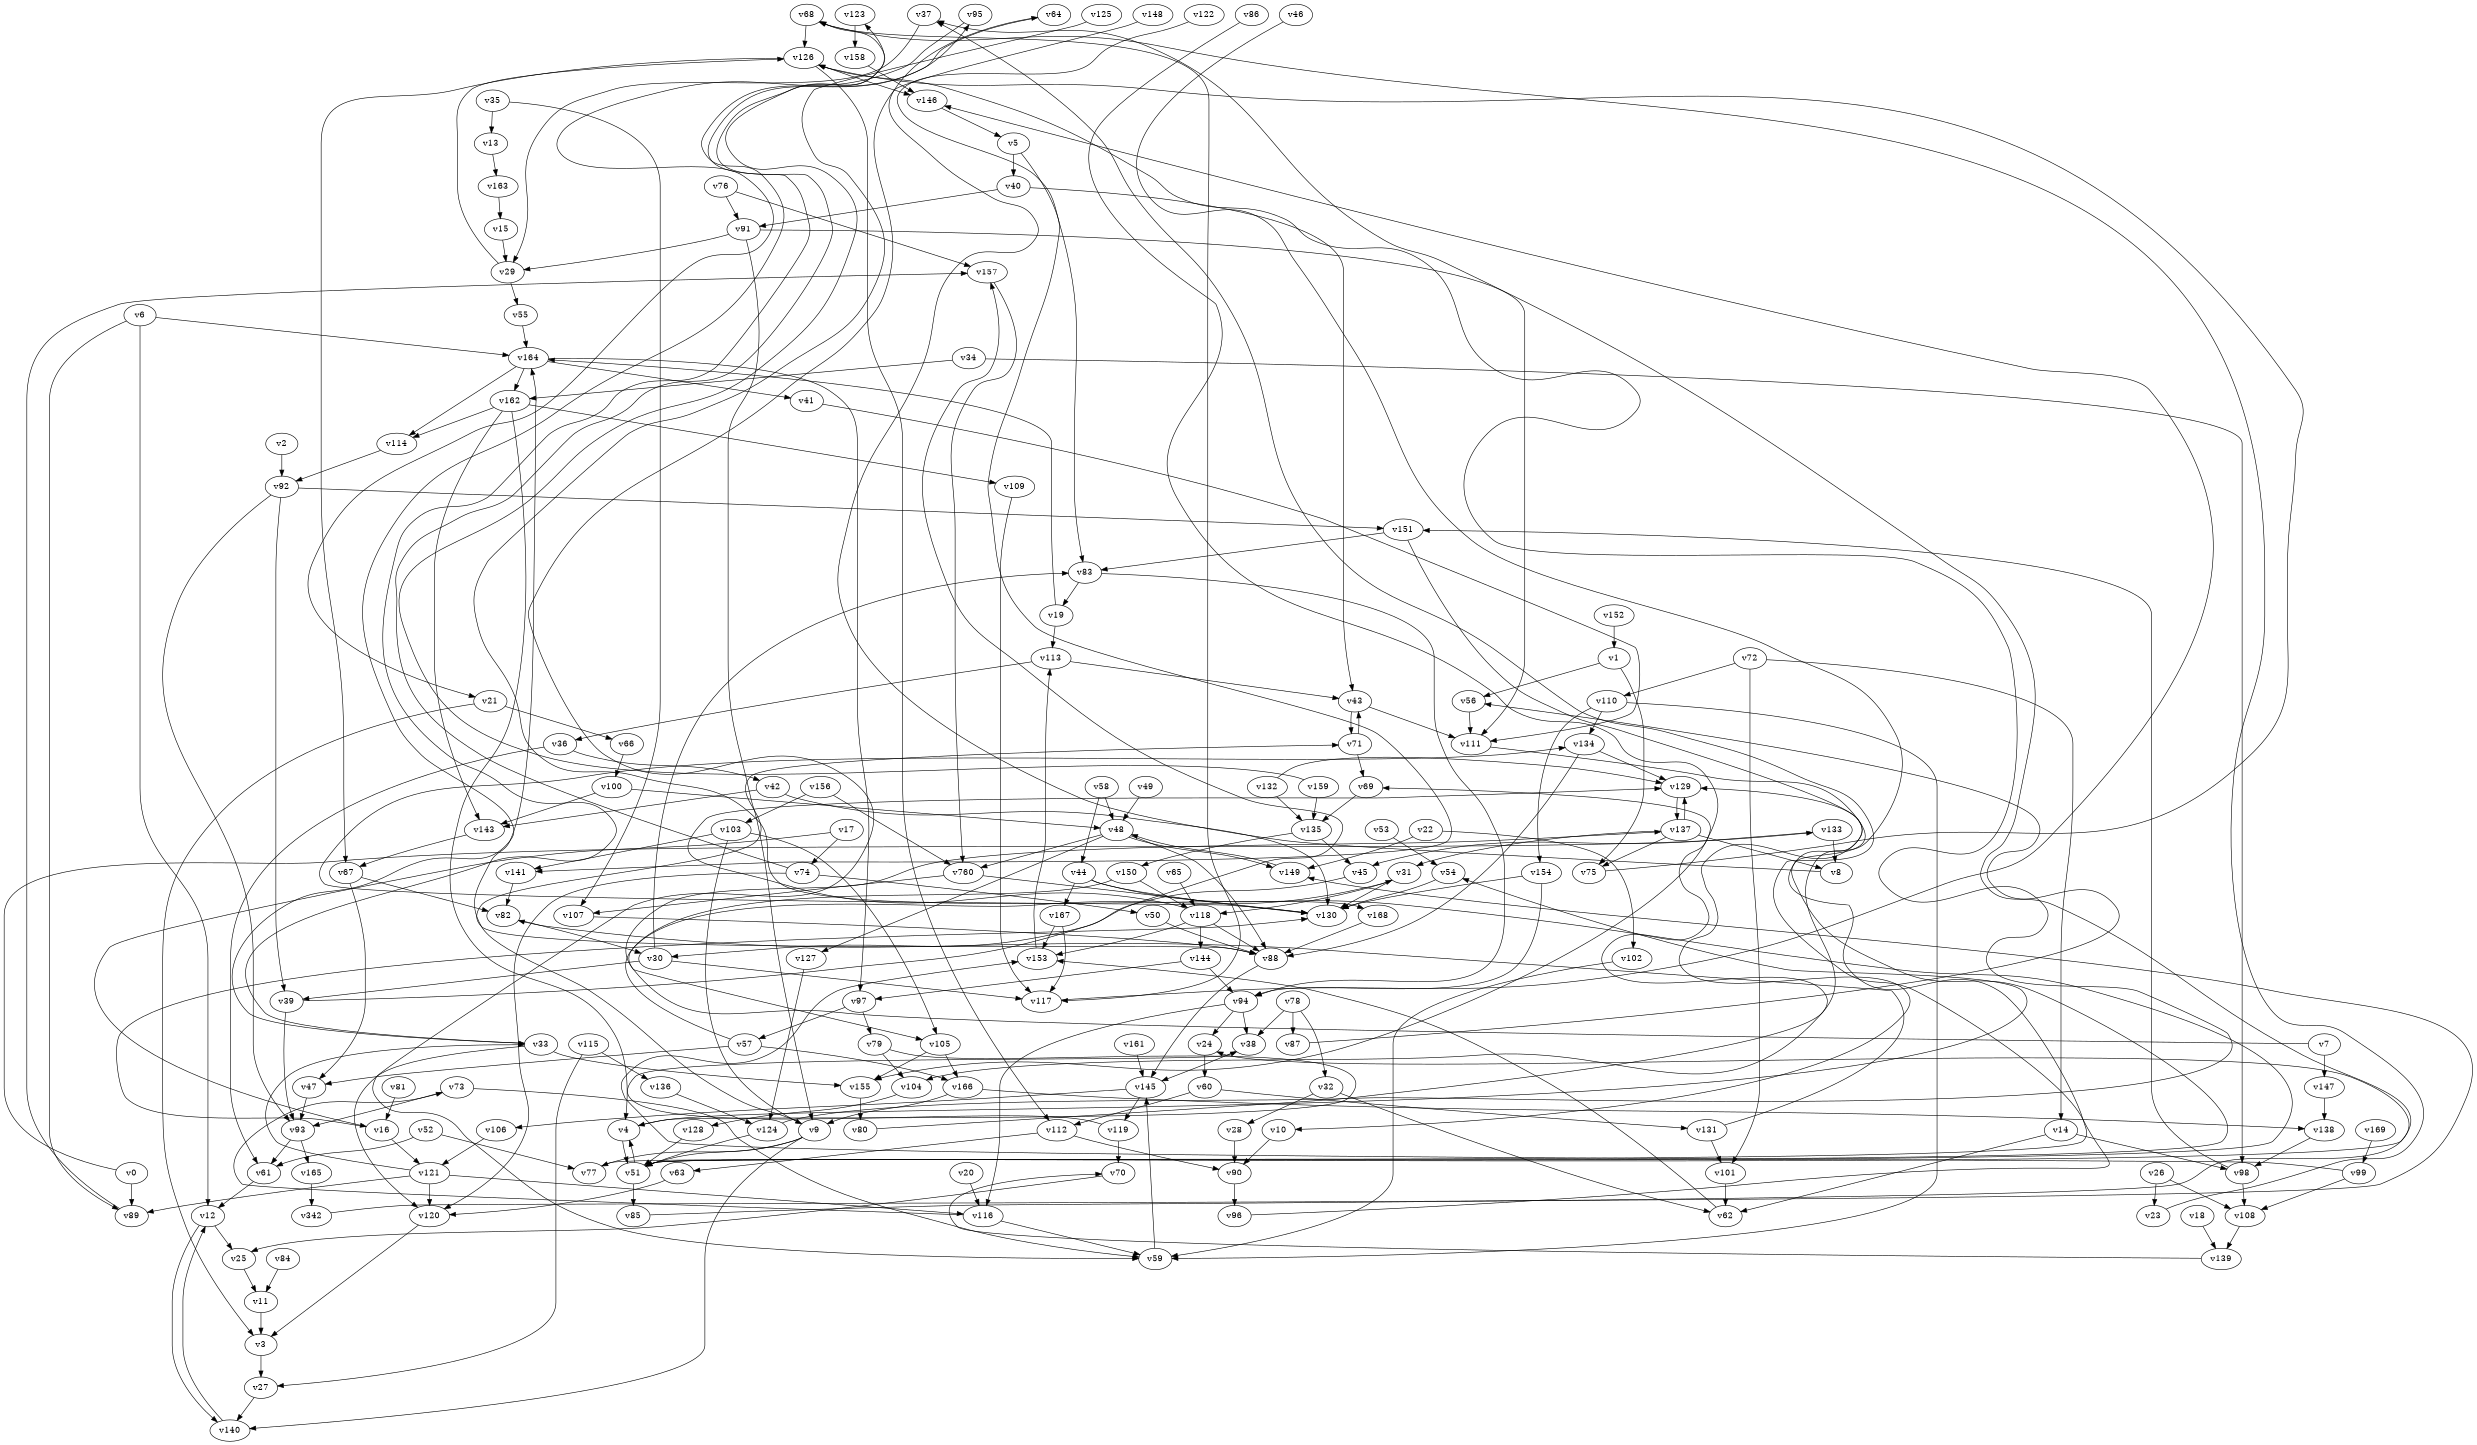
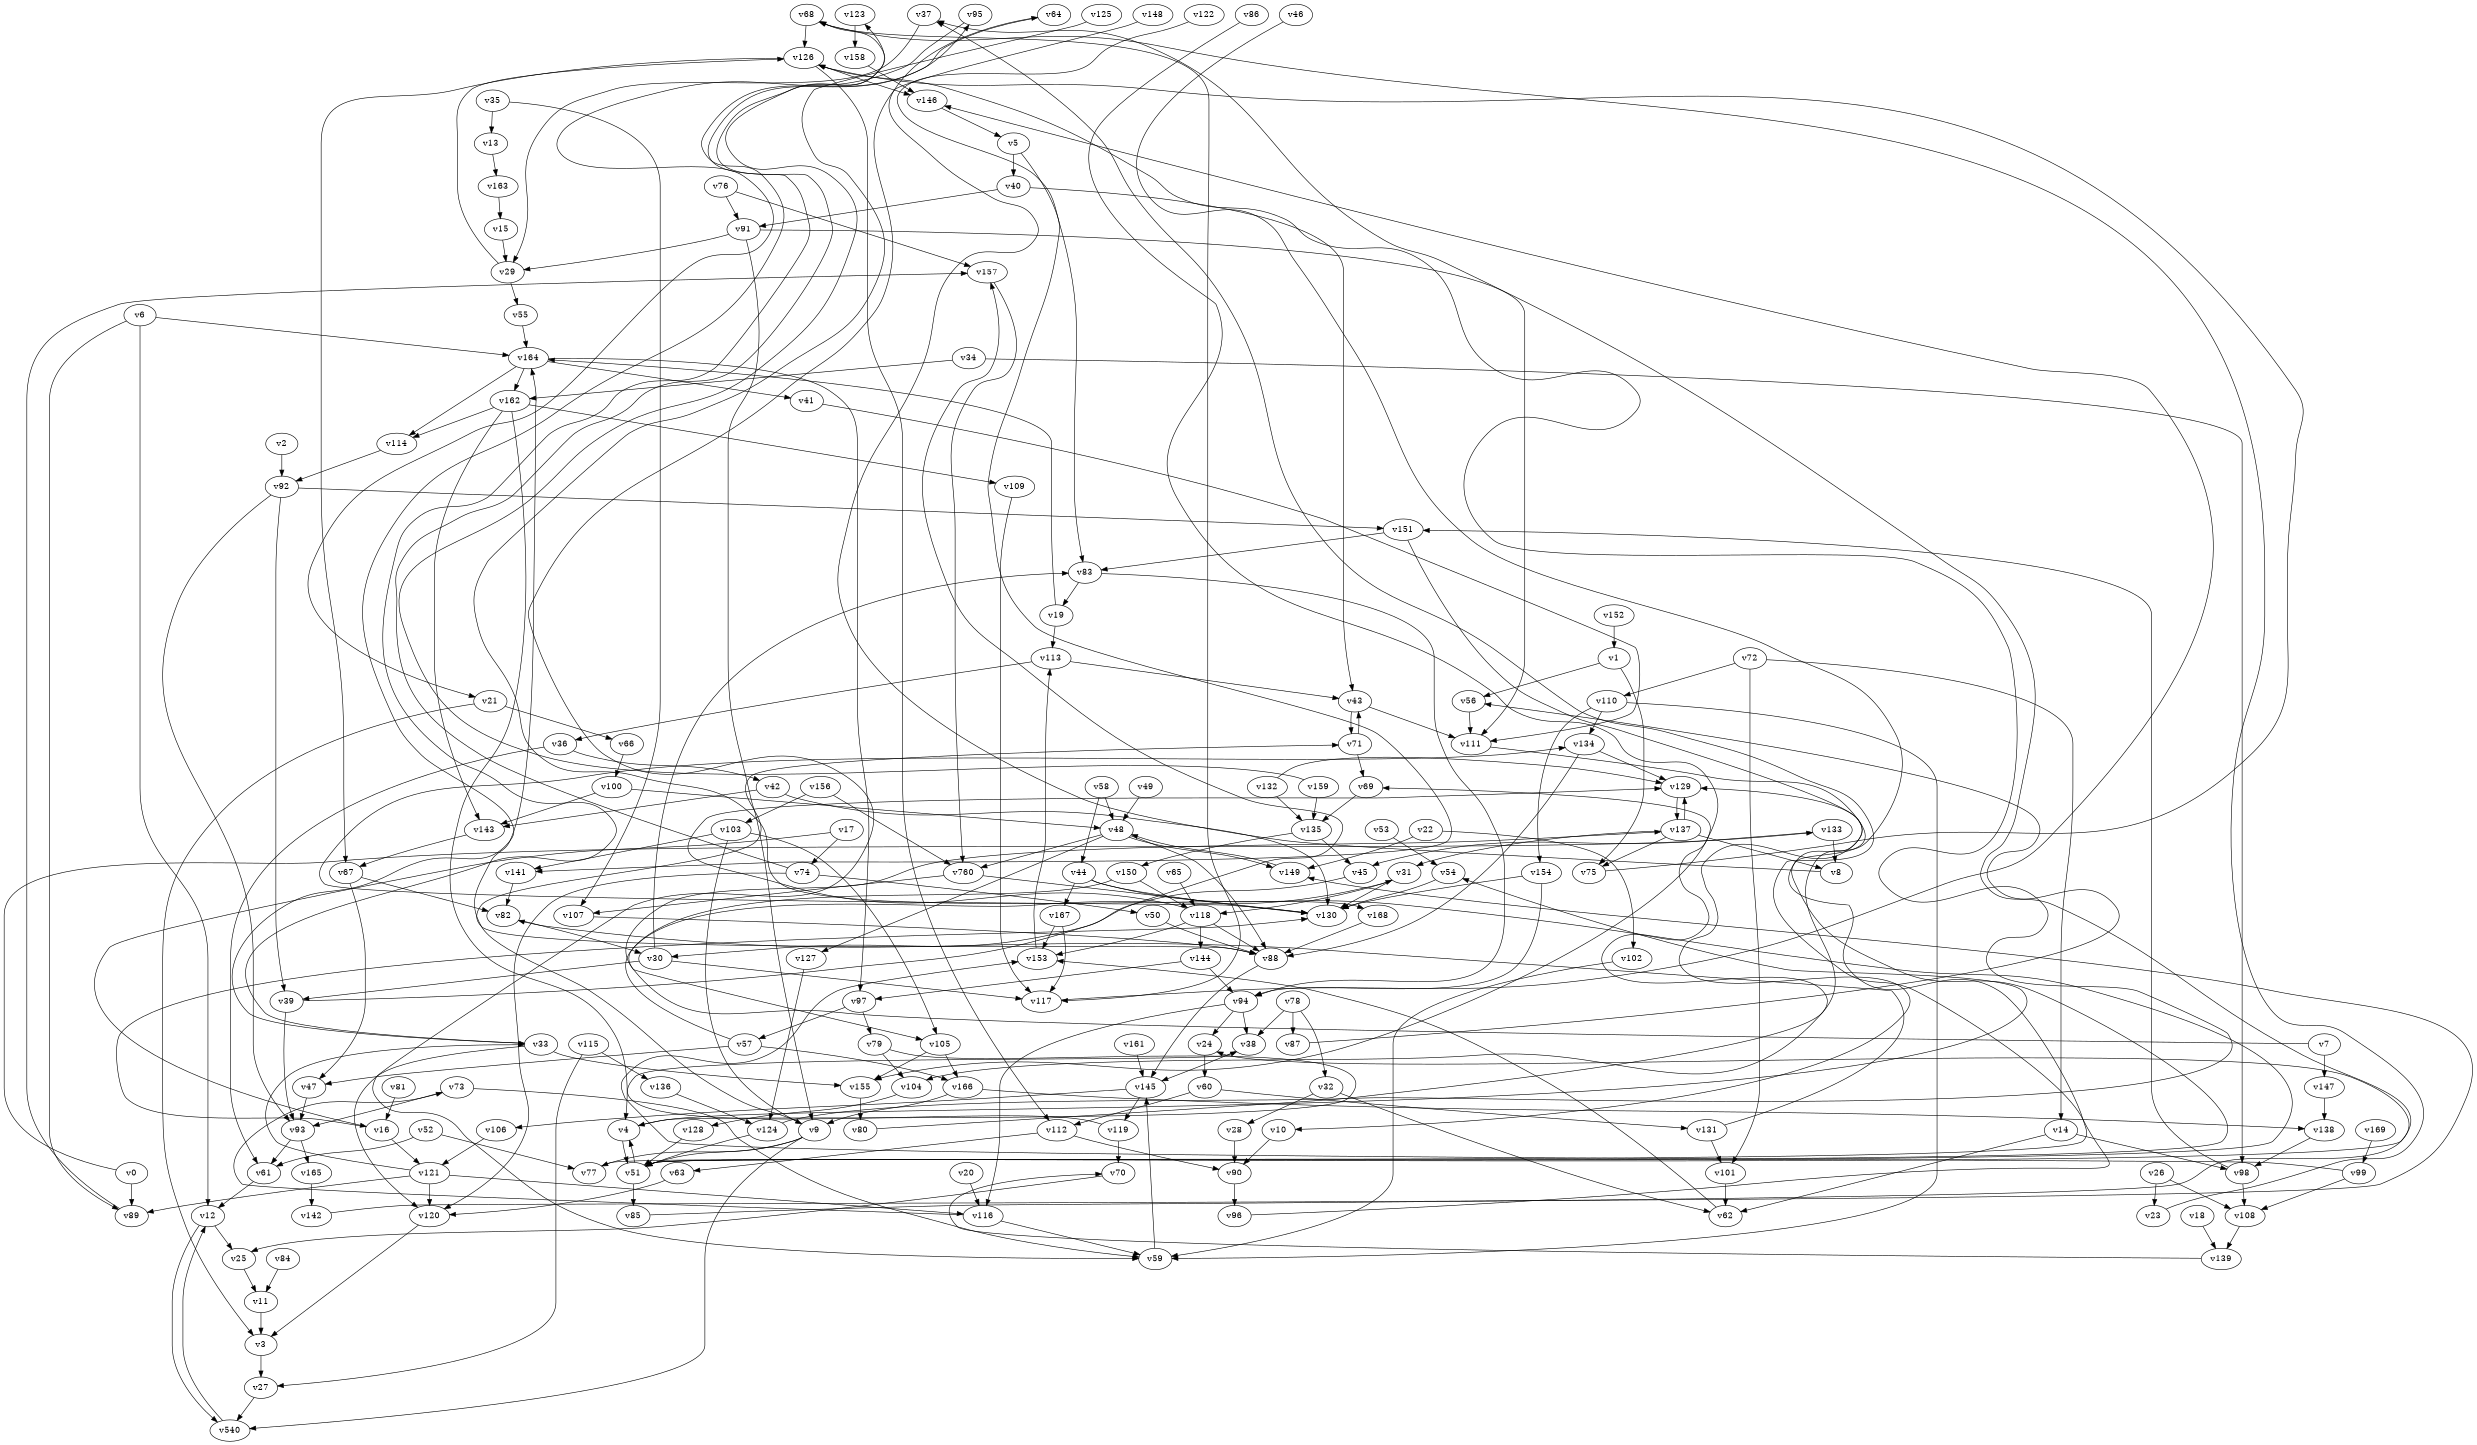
node "v342": label "v342" -> "v142"
node "v140": label "v140" -> "v540"
